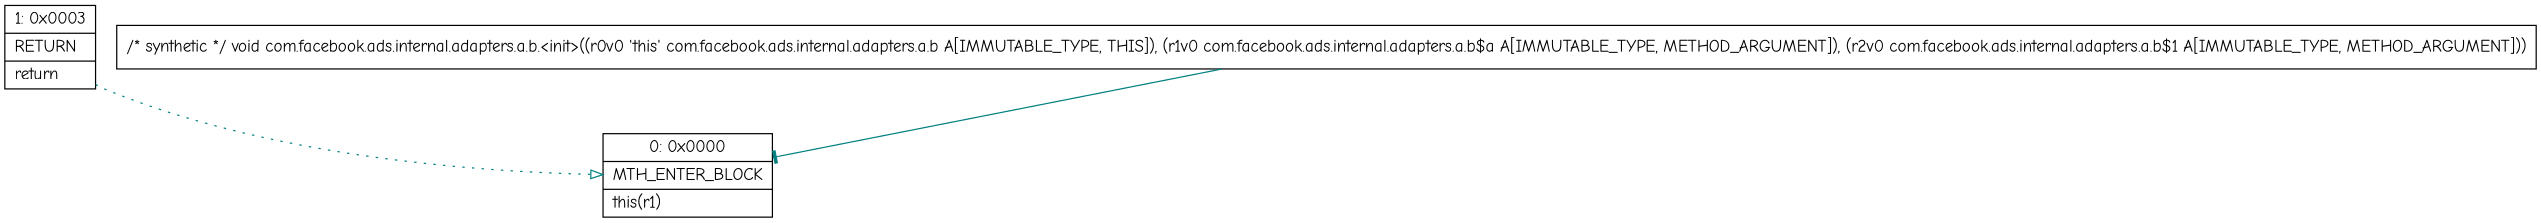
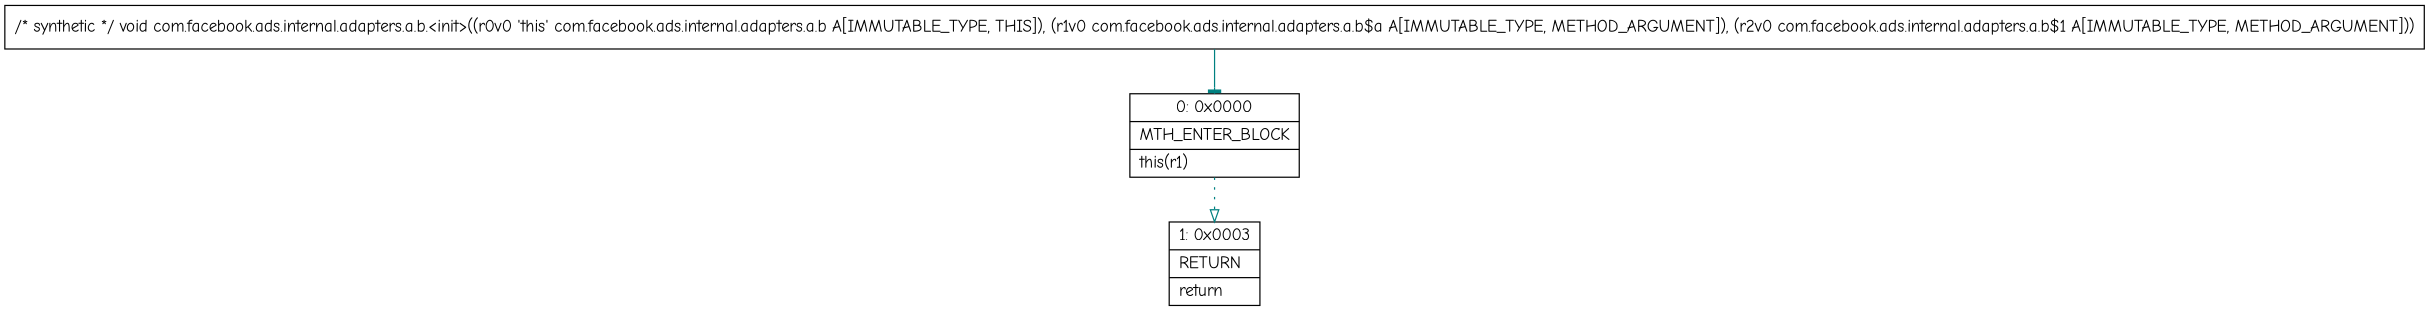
edge "1: 0x0003" -> "0: 0x0000": reversed
